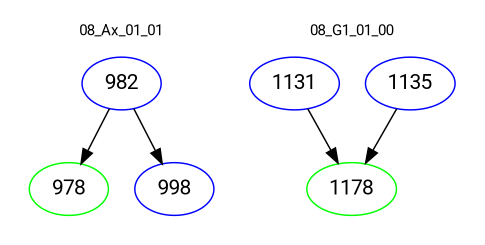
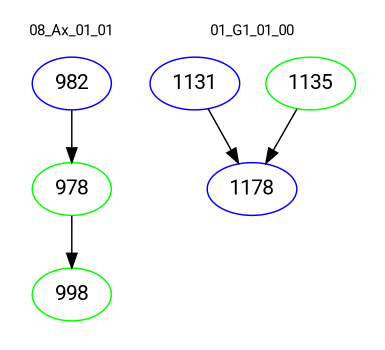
cluster "08_G1_01_00": label "08_G1_01_00" -> "01_G1_01_00"
node "1135": color blue -> green
edge "982" -> "998": now "978" -> "998"
node "998": color blue -> green
node "1178": color green -> blue
